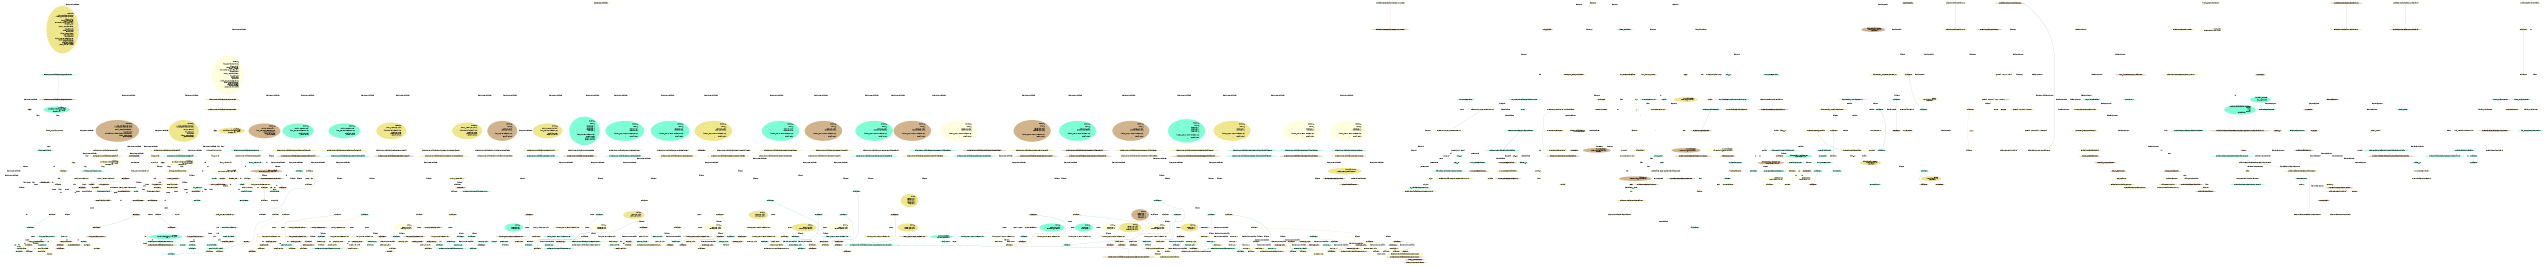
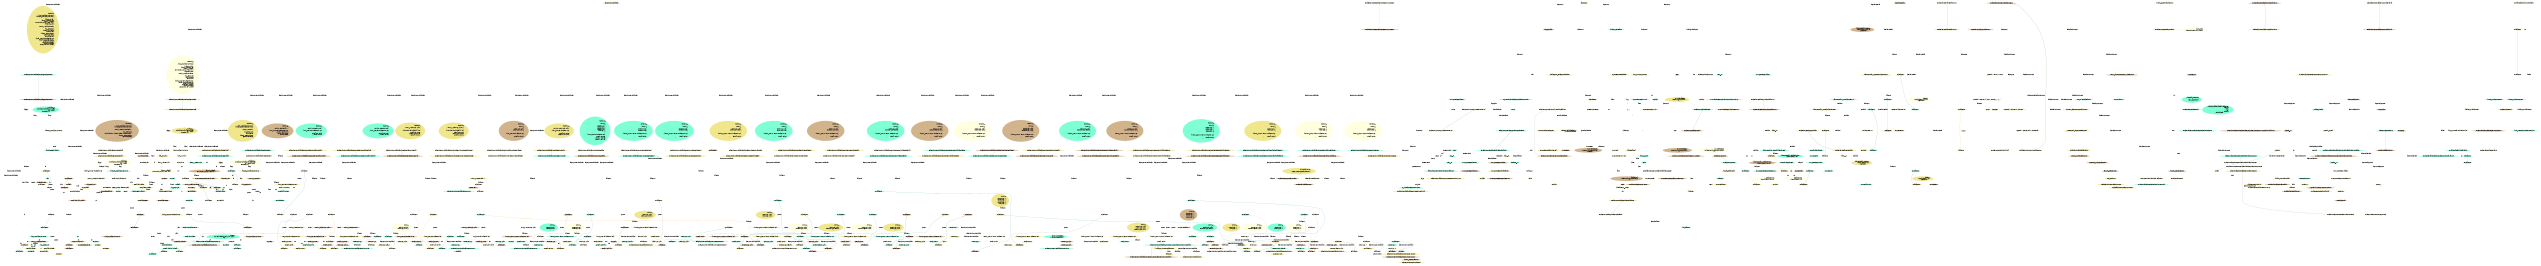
edge "Hangfire.Server.DelayedJobScheduler" -> "-1: context.Sleep(_pollingInterval)": added, label "Hangfire.Server.DelayedJobScheduler"
edge "-1: var job = GetTestJob(sql, jobId)" -> "-1: var jobId = sql.Query(arrangeSql).Single().Id.ToString()": reversed
